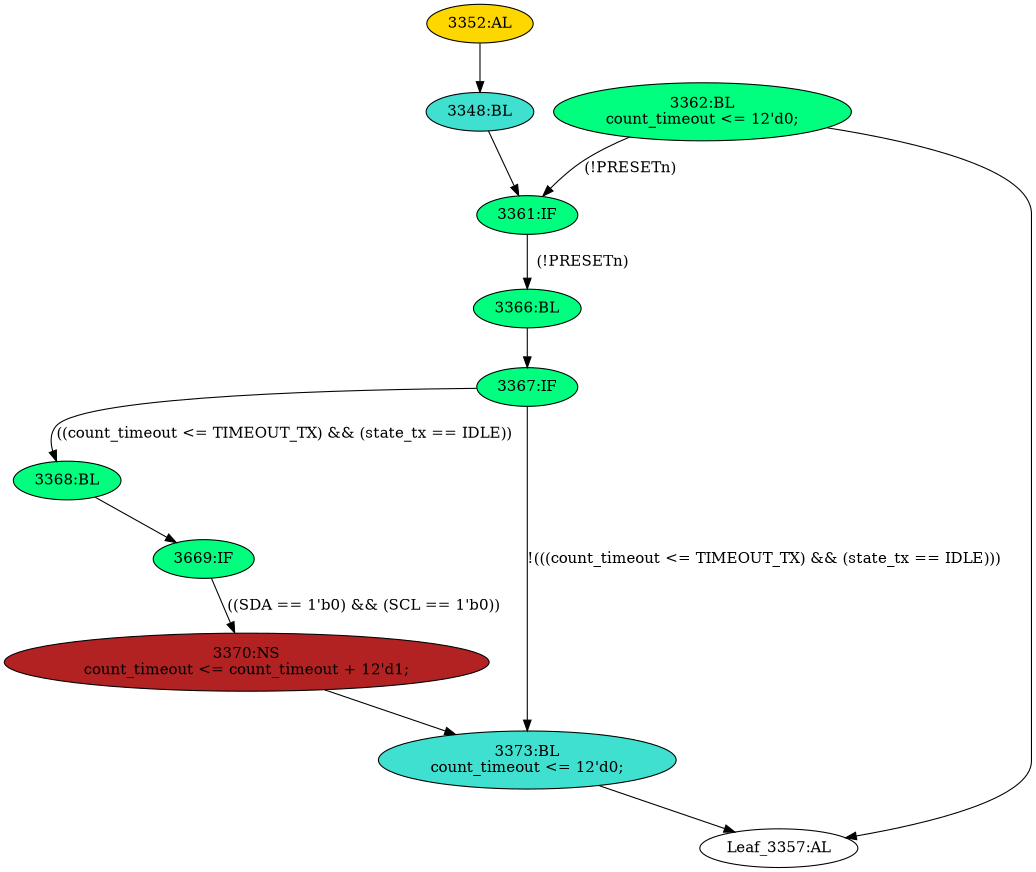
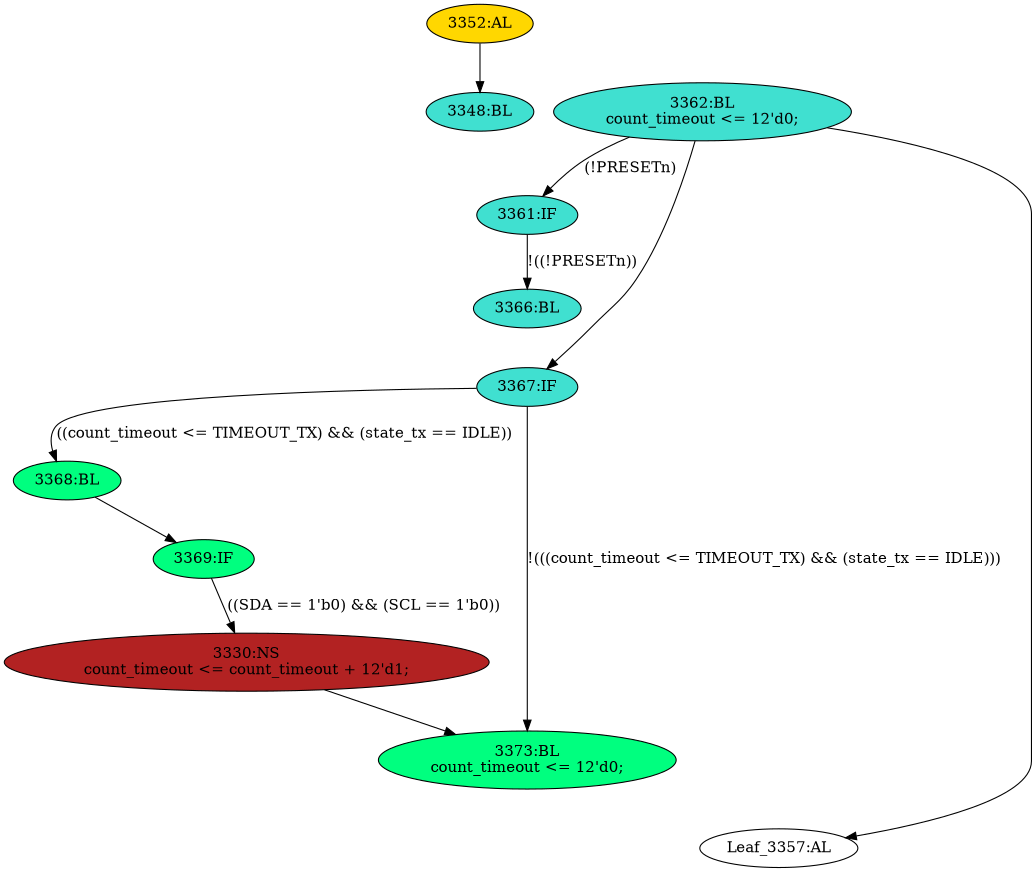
node "3362:BL count_timeout <= 12'd0;": fillcolor springgreen -> turquoise
edge "3348:BL" -> "3361:IF": removed
node "3361:IF": fillcolor springgreen -> turquoise
edge "3361:IF" -> "3366:BL": label "(!PRESETn)" -> "!((!PRESETn))"
node "3366:BL": fillcolor springgreen -> turquoise
edge "3366:BL" -> "3367:IF": now "3362:BL count_timeout <= 12'd0;" -> "3367:IF"
node "3367:IF": fillcolor springgreen -> turquoise
node "3669:IF": label "3669:IF" -> "3369:IF"
node "3370:NS count_timeout <= count_timeout + 12'd1;": label "3370:NS count_timeout <= count_timeout + 12'd1;" -> "3330:NS count_timeout <= count_timeout + 12'd1;"
node "3373:BL count_timeout <= 12'd0;": fillcolor turquoise -> springgreen
edge "3373:BL count_timeout <= 12'd0;" -> "Leaf_3357:AL": removed
